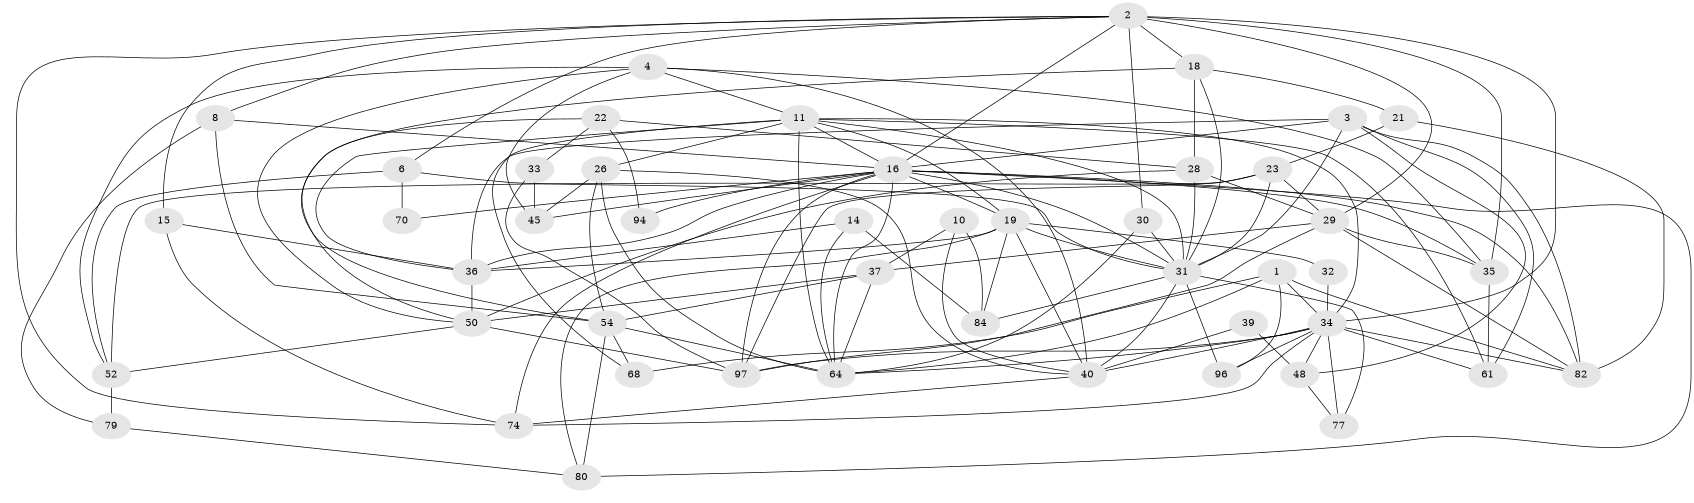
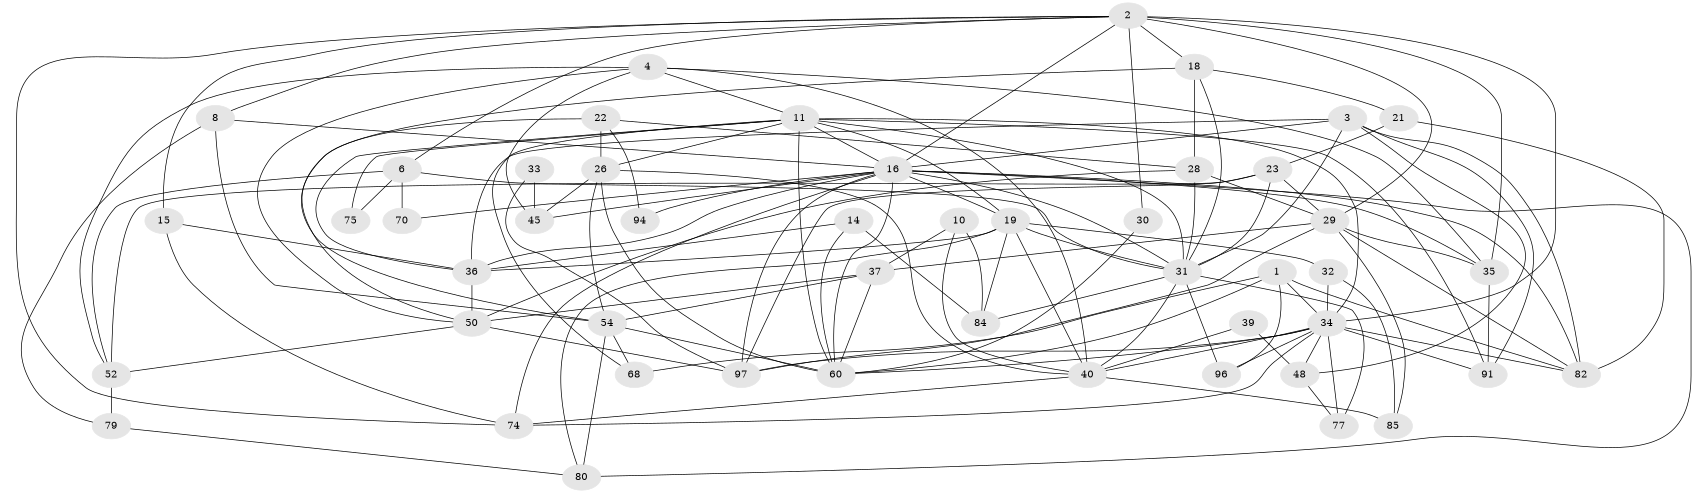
edge "22" -- "33": now "22" -- "26"
node "75": added
edge "30" -- "31": removed
node "64": label "64" -> "60"
node "61": label "61" -> "91"
node "85": added
